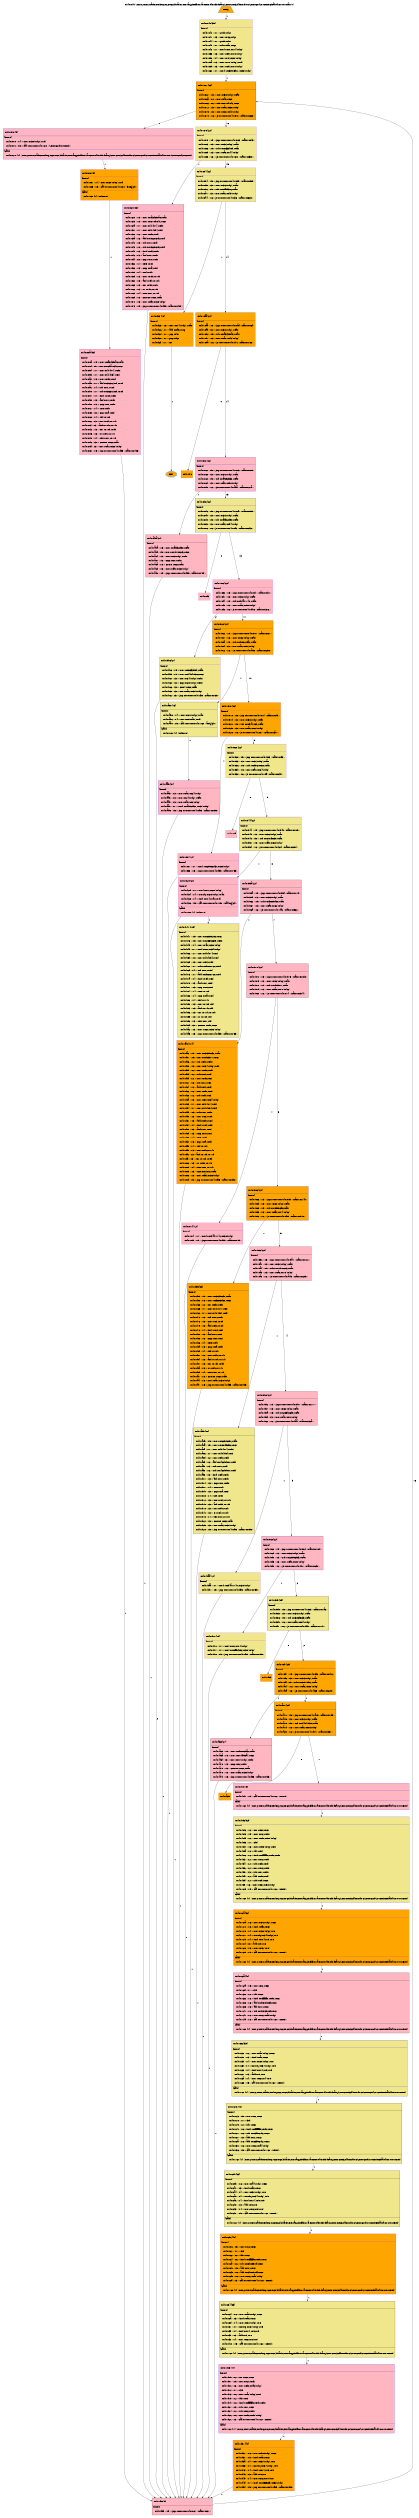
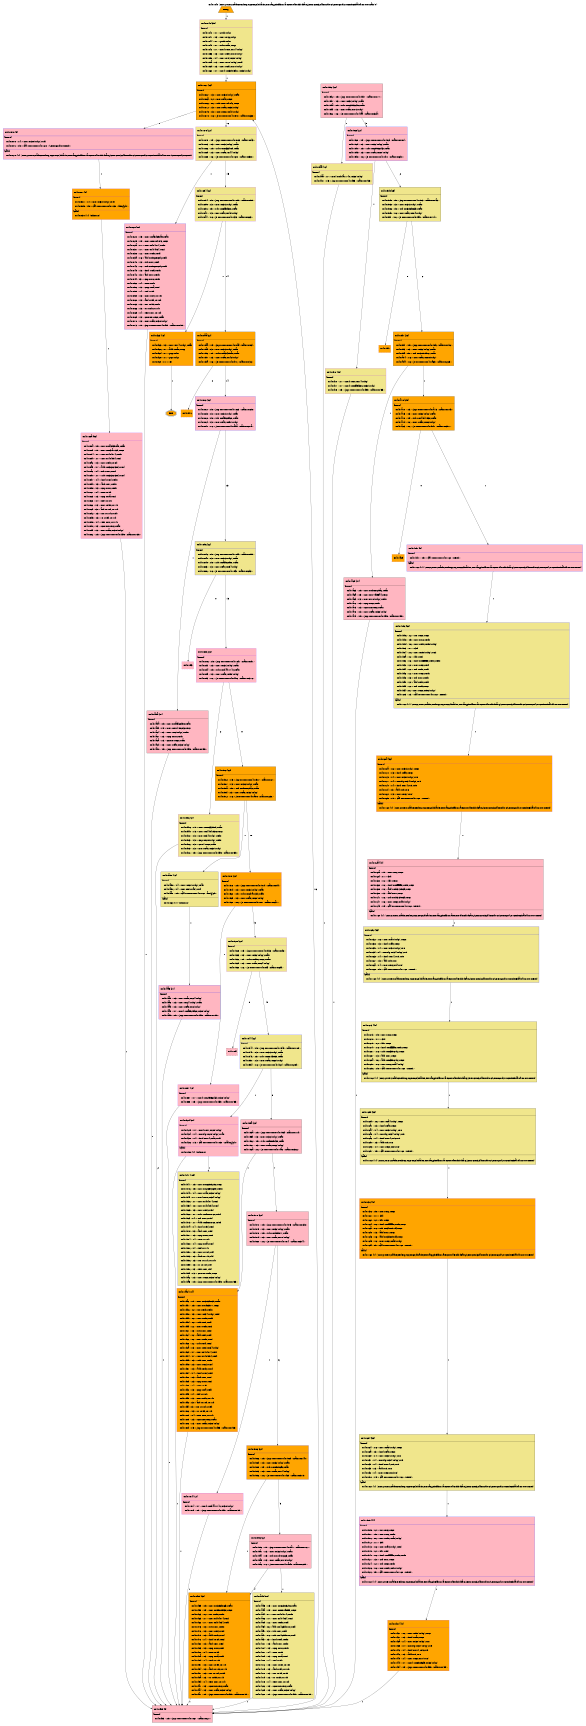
edge "0x40199c [22]" -> "0x4019b2 [22]": now "0x40199c [22]" -> "0x401d59 [83]"
